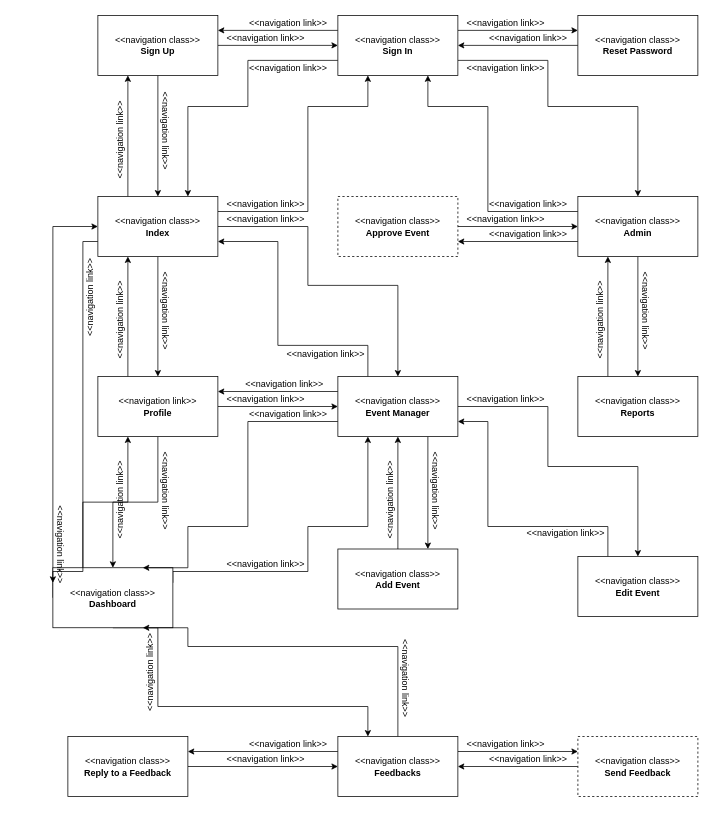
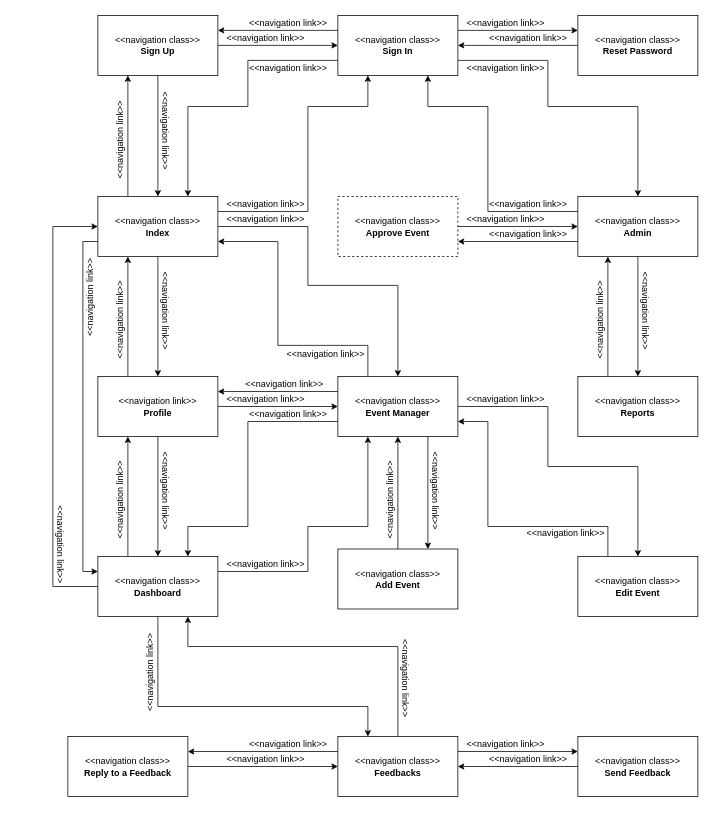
node "<<navigation class>> Dashboard": moved (113, 598) -> (158, 587)
node "<<navigation class>> Send Feedback": style dashed -> solid
